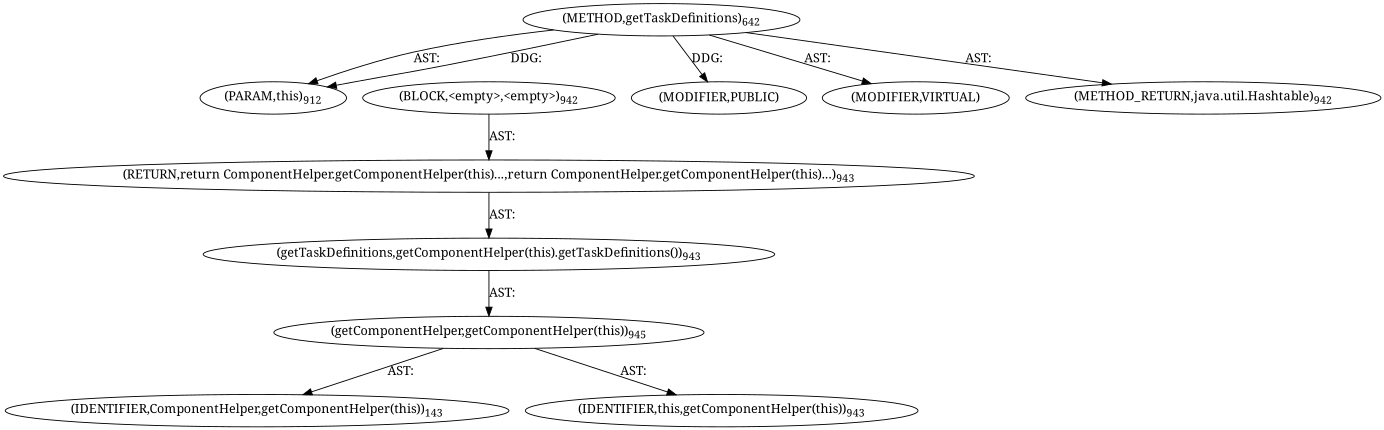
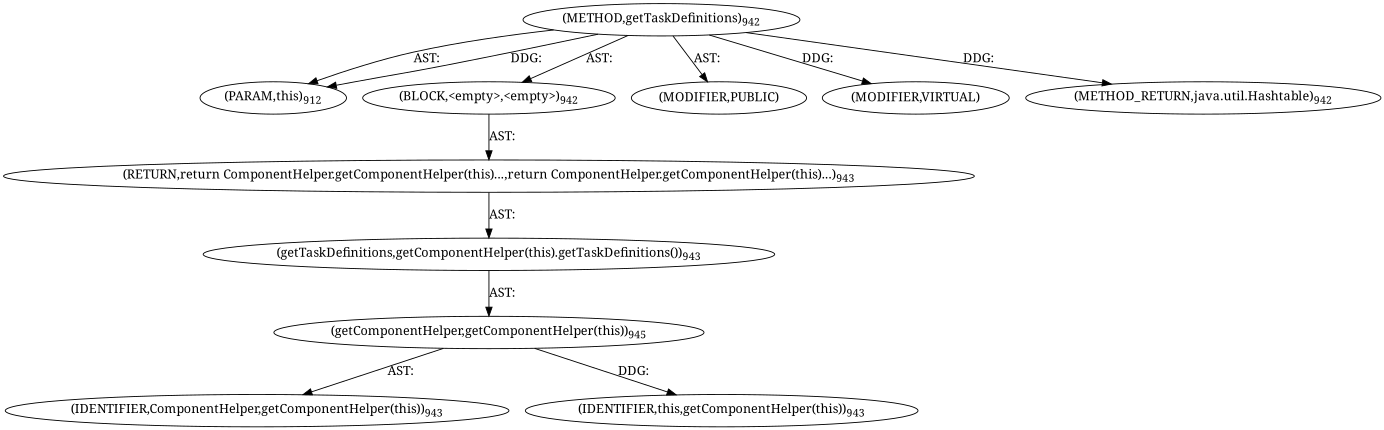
node "(METHOD,getTaskDefinitions)": text "642" -> "942"
edge "(METHOD,getTaskDefinitions)" -> "(BLOCK,<empty>,<empty>)": added, label "AST:"
edge "(METHOD,getTaskDefinitions)" -> "(MODIFIER,PUBLIC)": label "DDG: " -> "AST: "
edge "(METHOD,getTaskDefinitions)" -> "(MODIFIER,VIRTUAL)": label "AST: " -> "DDG: "
edge "(METHOD,getTaskDefinitions)" -> "(METHOD_RETURN,java.util.Hashtable)": label "AST: " -> "DDG: "
edge "(getComponentHelper,getComponentHelper(this))" -> "(IDENTIFIER,this,getComponentHelper(this))": label "AST: " -> "DDG: "
node "(IDENTIFIER,ComponentHelper,getComponentHelper(this))": text "143" -> "943"
